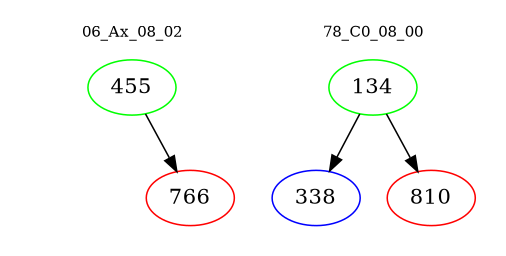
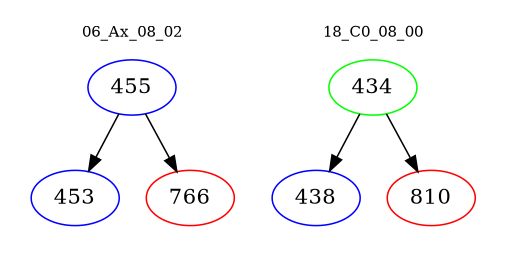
cluster "78_C0_08_00": label "78_C0_08_00" -> "18_C0_08_00"
node "455": color green -> blue
node "134": label "134" -> "434"
node "453": added
node "338": label "338" -> "438"
